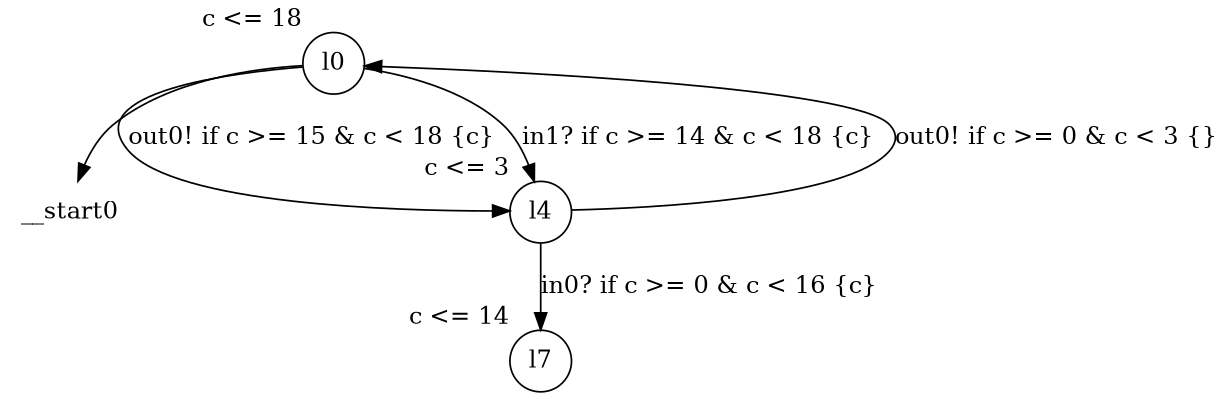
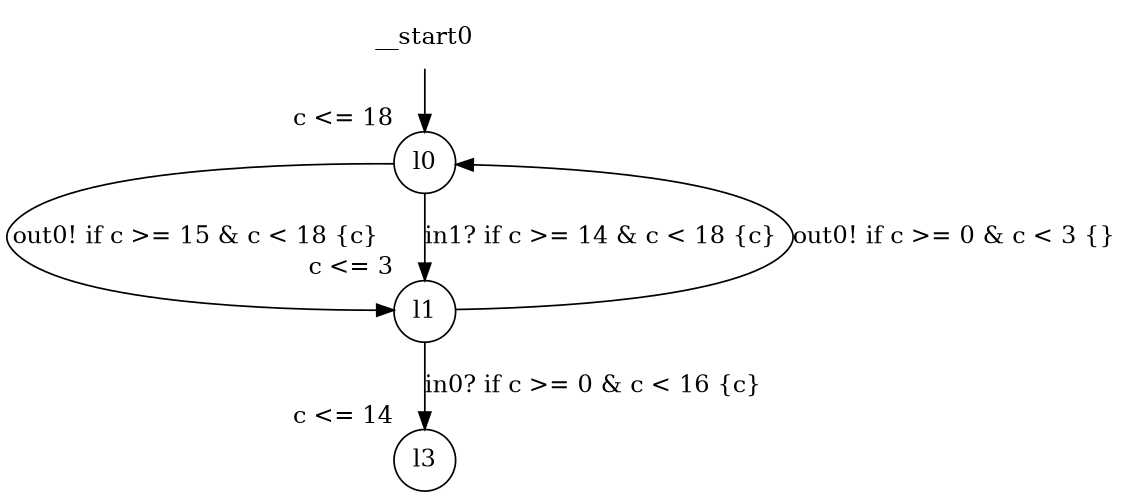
edge "l0 c <= 18" -> "__start0": reversed
node "l4 c <= 3": label "l4 c <= 3" -> "l1 c <= 3"
node "l7 c <= 14": label "l7 c <= 14" -> "l3 c <= 14"
